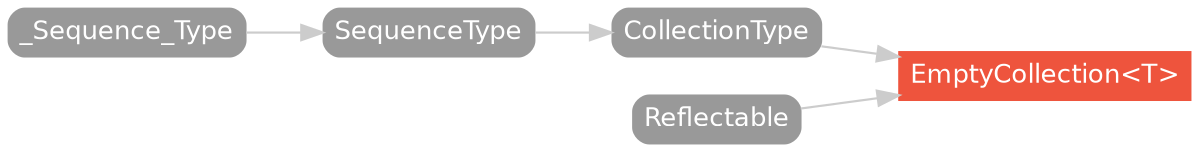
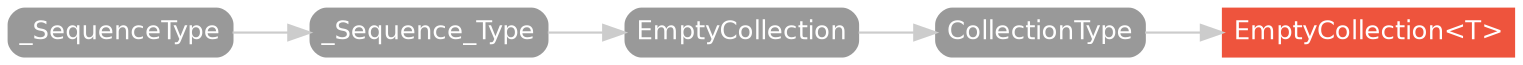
node "_SequenceType": added
node "SequenceType": label "SequenceType" -> "EmptyCollection"
node "Reflectable": removed
